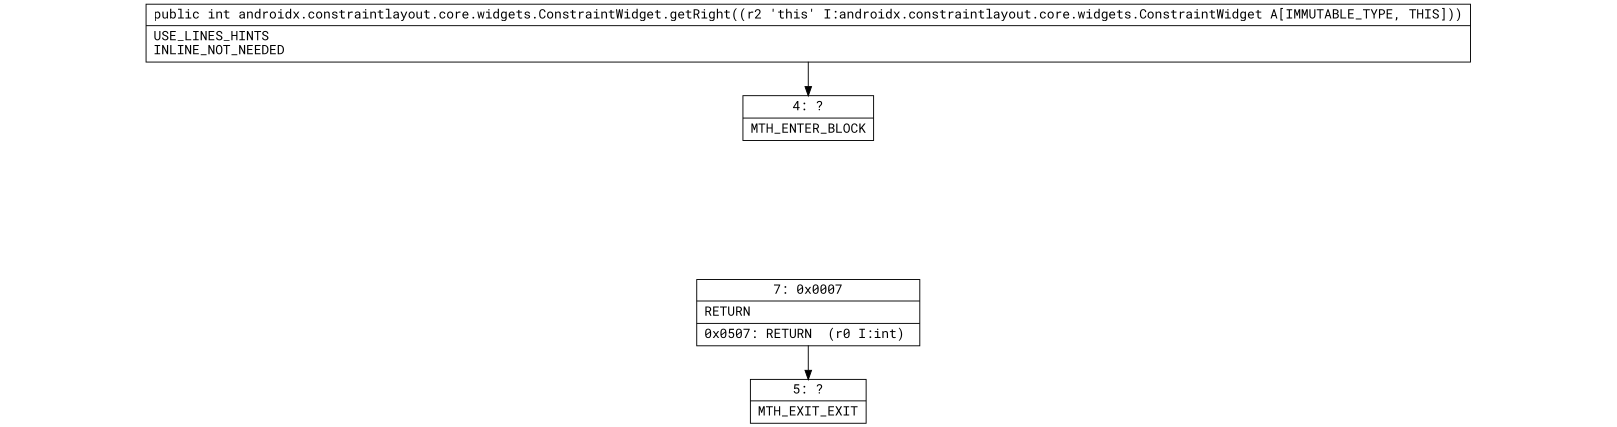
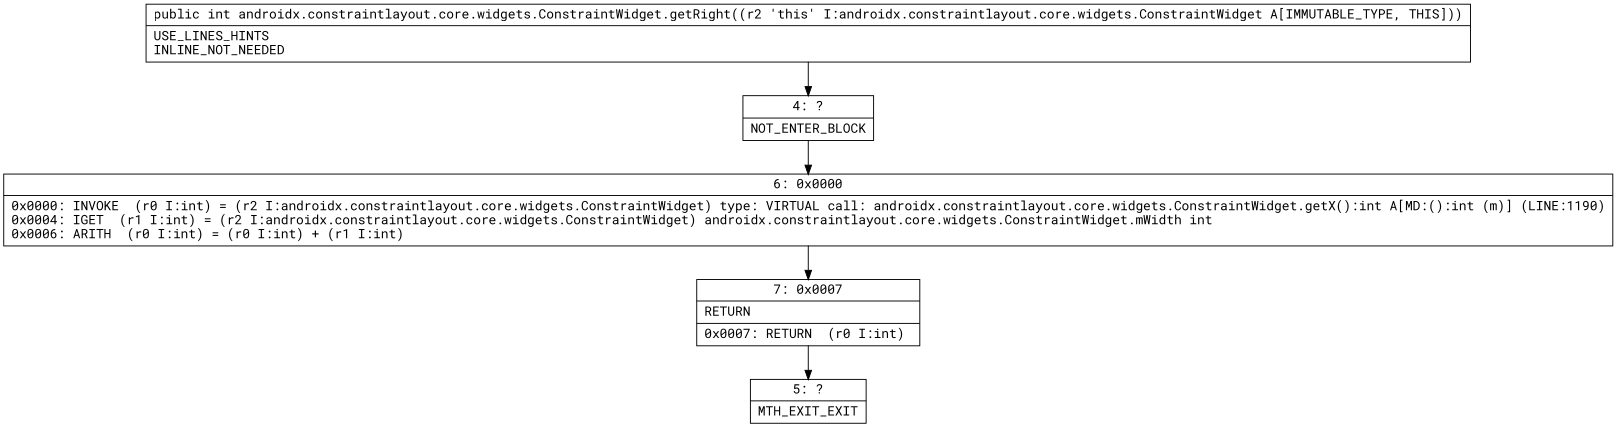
node "4: ?": text "MTH_ENTER_BLOCK" -> "NOT_ENTER_BLOCK"
node "6: 0x0000": added
node "7: 0x0007": text "0x0507: RETURN  (r0 I:int)" -> "0x0007: RETURN  (r0 I:int)"
